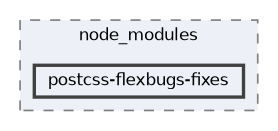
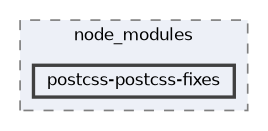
node "postcss-flexbugs-fixes": label "postcss-flexbugs-fixes" -> "postcss-postcss-fixes"
